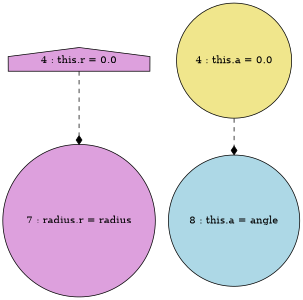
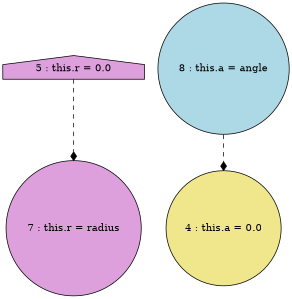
node "4 : this.r = 0.0": label "4 : this.r = 0.0" -> "5 : this.r = 0.0"
edge "4 : this.a = 0.0" -> "8 : this.a = angle": reversed
node "7 : radius.r = radius": label "7 : radius.r = radius" -> "7 : this.r = radius"
